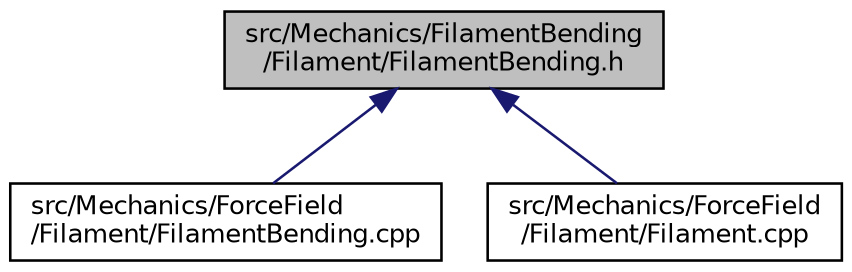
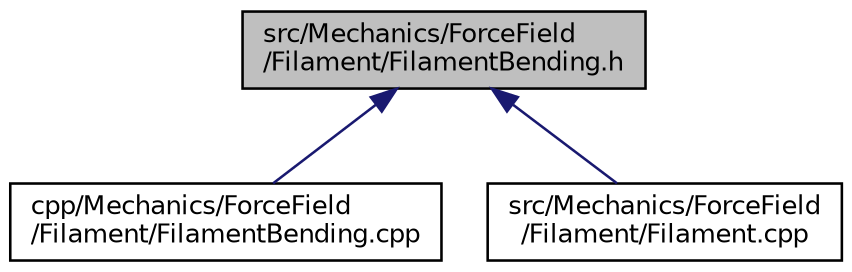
node "src/Mechanics/FilamentBending /Filament/FilamentBending.h": label "src/Mechanics/FilamentBending /Filament/FilamentBending.h" -> "src/Mechanics/ForceField /Filament/FilamentBending.h"
node "src/Mechanics/ForceField /Filament/FilamentBending.cpp": label "src/Mechanics/ForceField /Filament/FilamentBending.cpp" -> "cpp/Mechanics/ForceField /Filament/FilamentBending.cpp"
